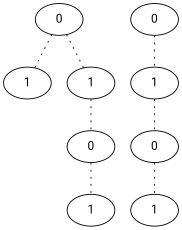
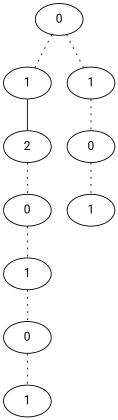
node "2": added
